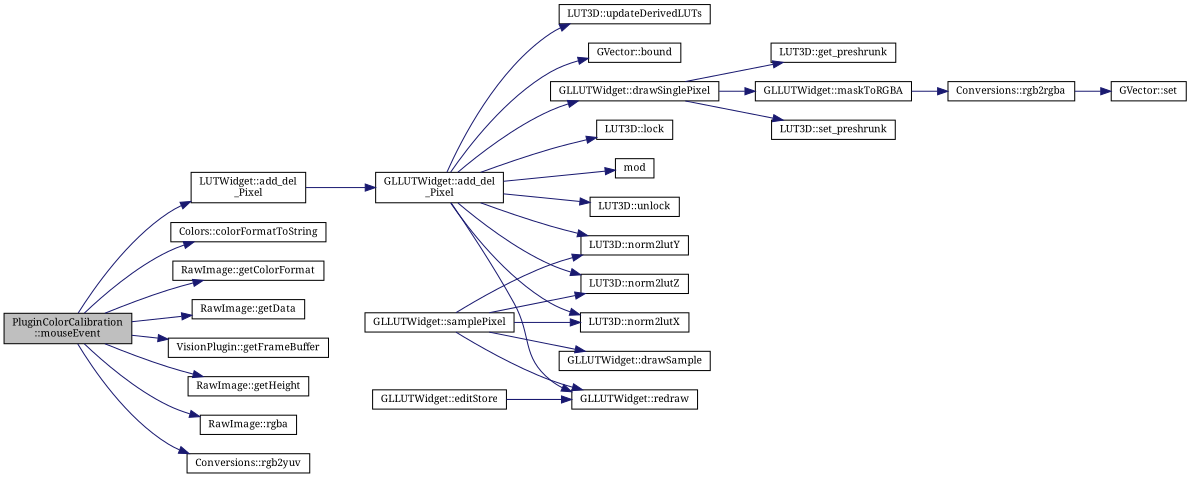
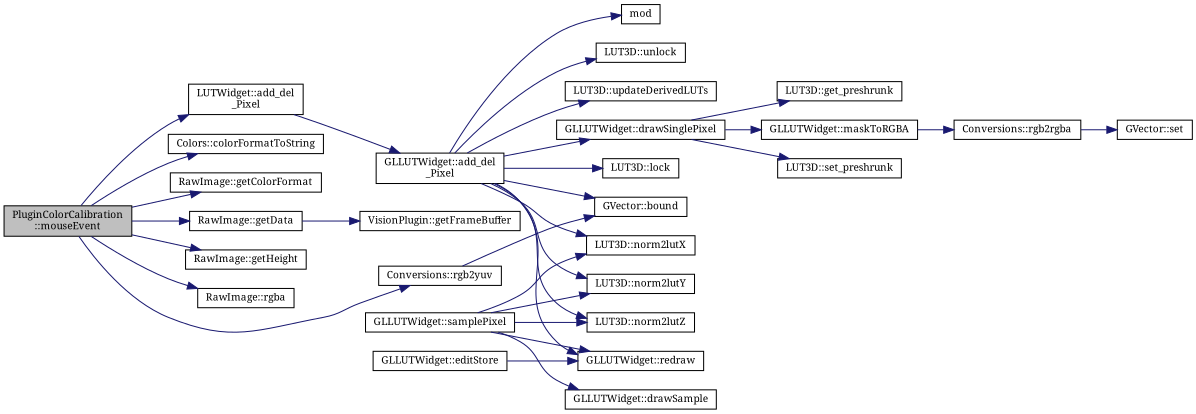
edge "Conversions::rgb2yuv" -> "GVector::bound": added
edge "PluginColorCalibration ::mouseEvent" -> "VisionPlugin::getFrameBuffer": now "RawImage::getData" -> "VisionPlugin::getFrameBuffer"
